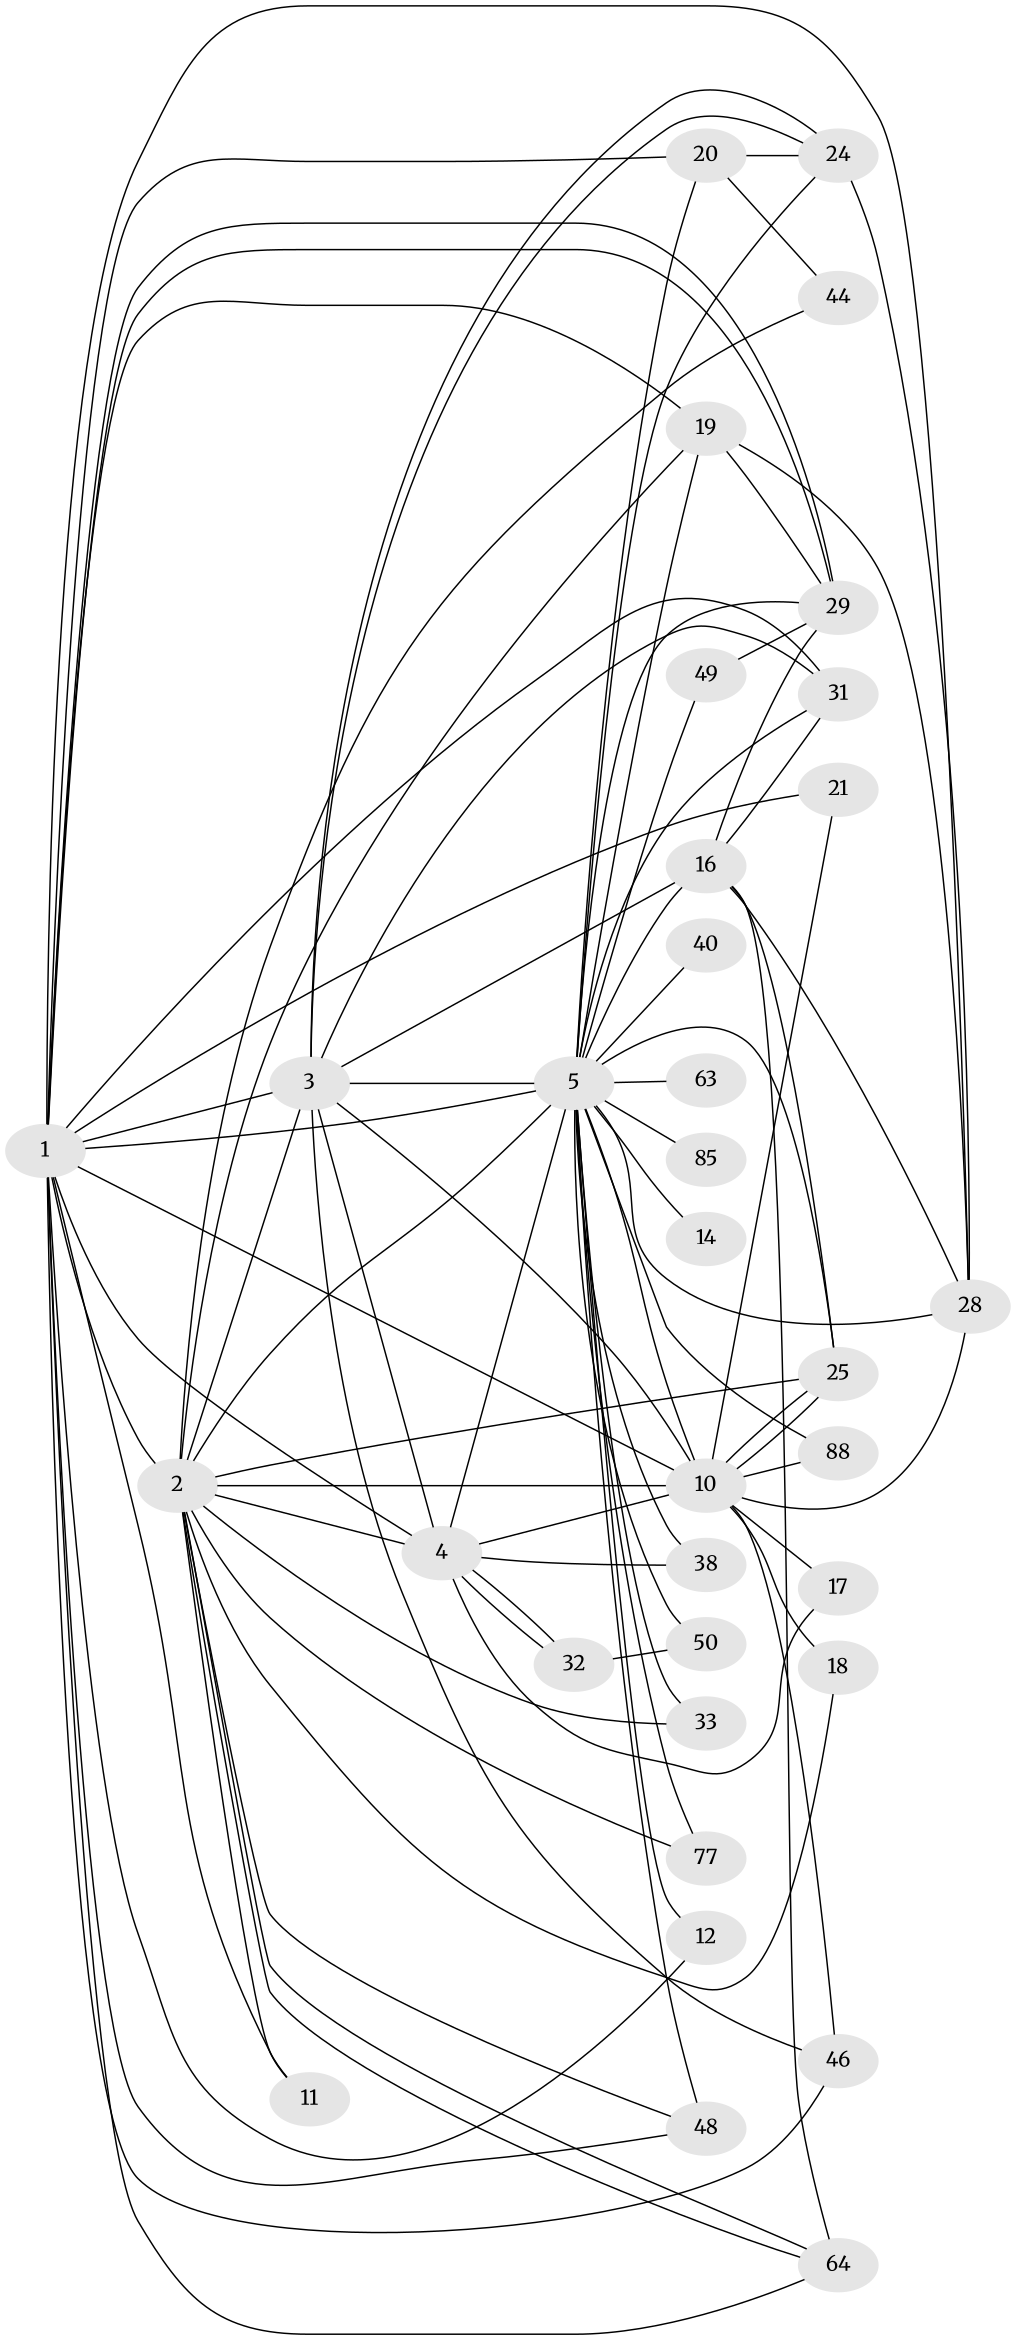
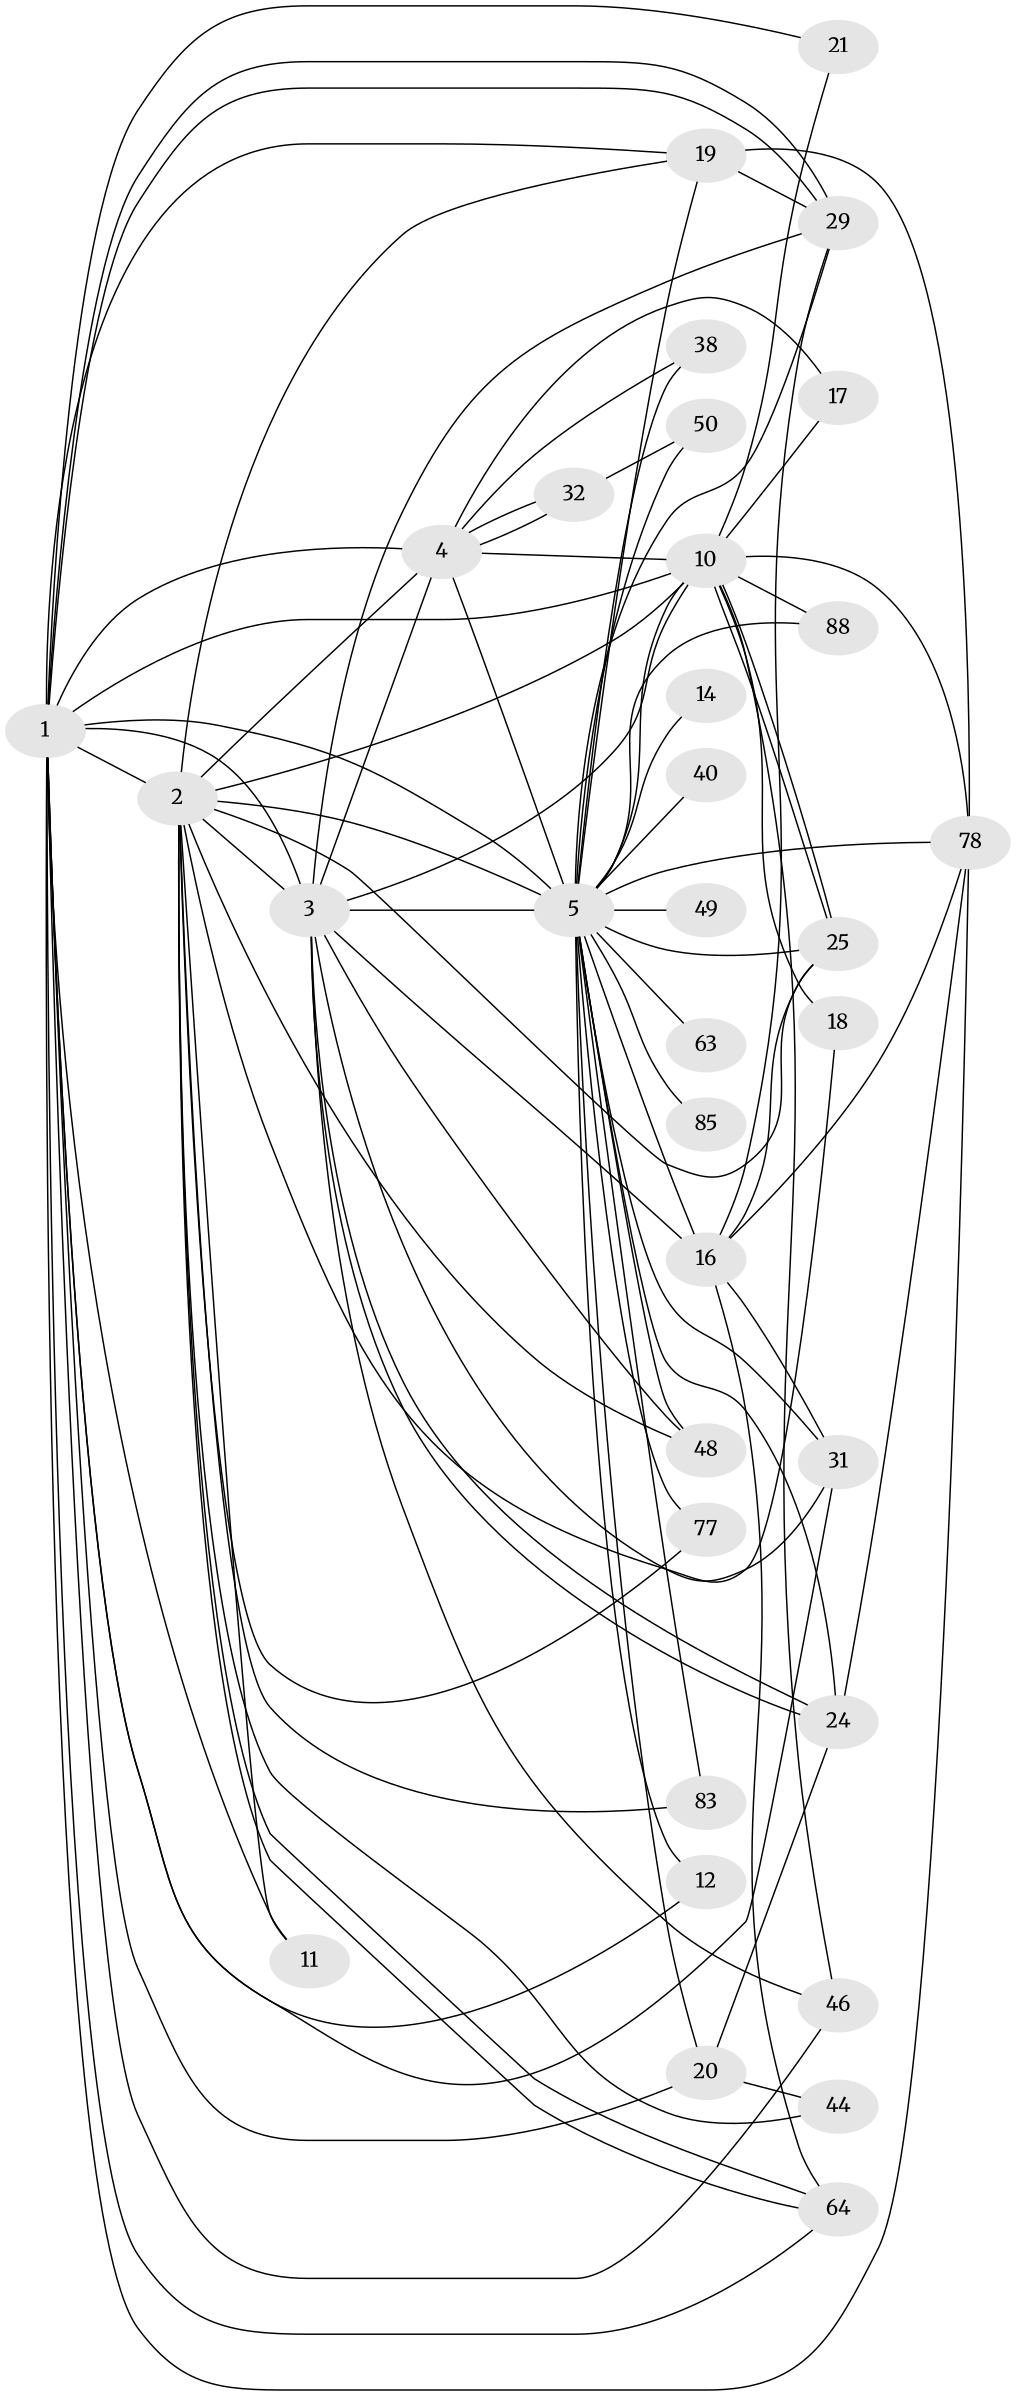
edge "29" -- "49": now "29" -- "3"
node "28": label "28" -> "78"
node "33": label "33" -> "83"
edge "1" -- "48": now "3" -- "48"
